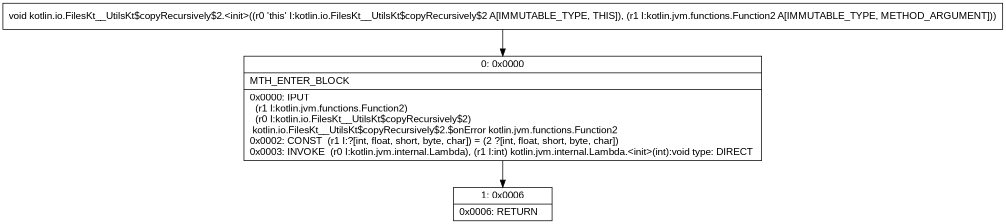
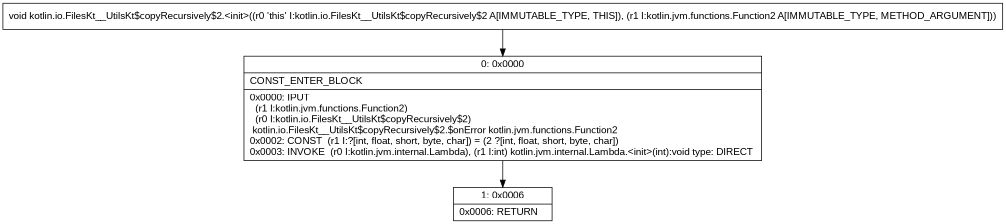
node "0: 0x0000": text "MTH_ENTER_BLOCK" -> "CONST_ENTER_BLOCK"
